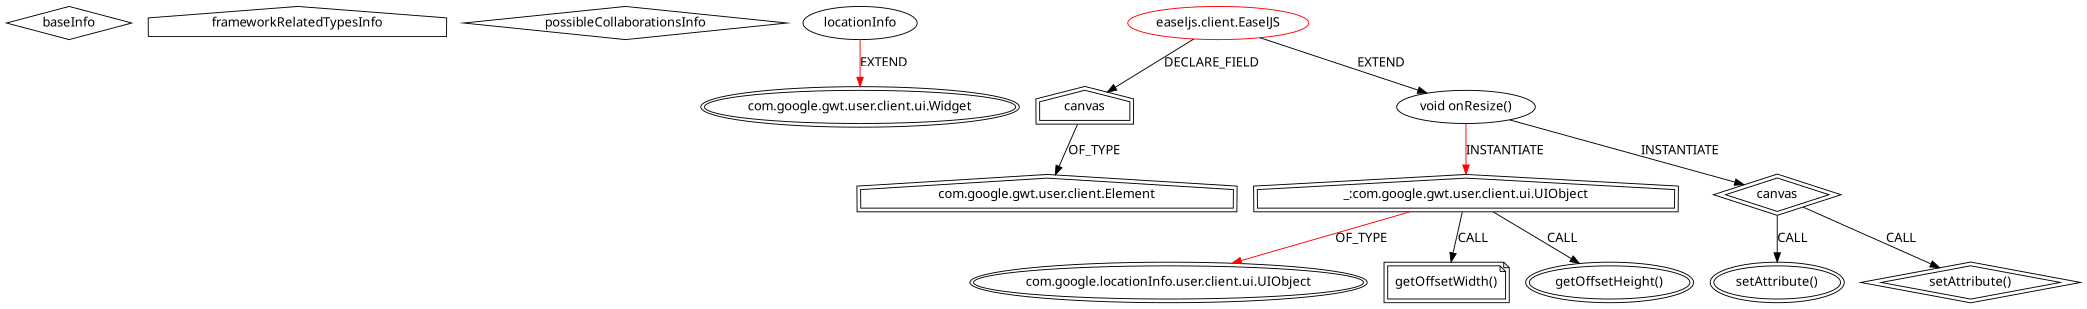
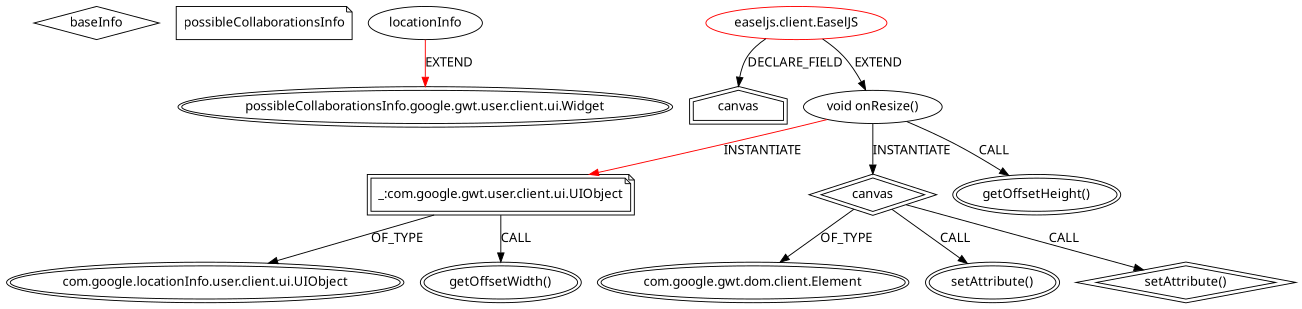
node "frameworkRelatedTypesInfo": removed
node "possibleCollaborationsInfo": shape diamond -> note
node "com.google.gwt.user.client.ui.Widget": label "com.google.gwt.user.client.ui.Widget" -> "possibleCollaborationsInfo.google.gwt.user.client.ui.Widget"
node "com.google.gwt.user.client.Element": removed
node "_:com.google.gwt.user.client.ui.UIObject": shape house -> note
edge "_:com.google.gwt.user.client.ui.UIObject" -> "getOffsetHeight()": now "void onResize()" -> "getOffsetHeight()"
edge "_:com.google.gwt.user.client.ui.UIObject" -> "com.google.locationInfo.user.client.ui.UIObject": color red -> black
node "com.google.gwt.dom.client.Element": added
node "getOffsetWidth()": shape note -> ellipse
